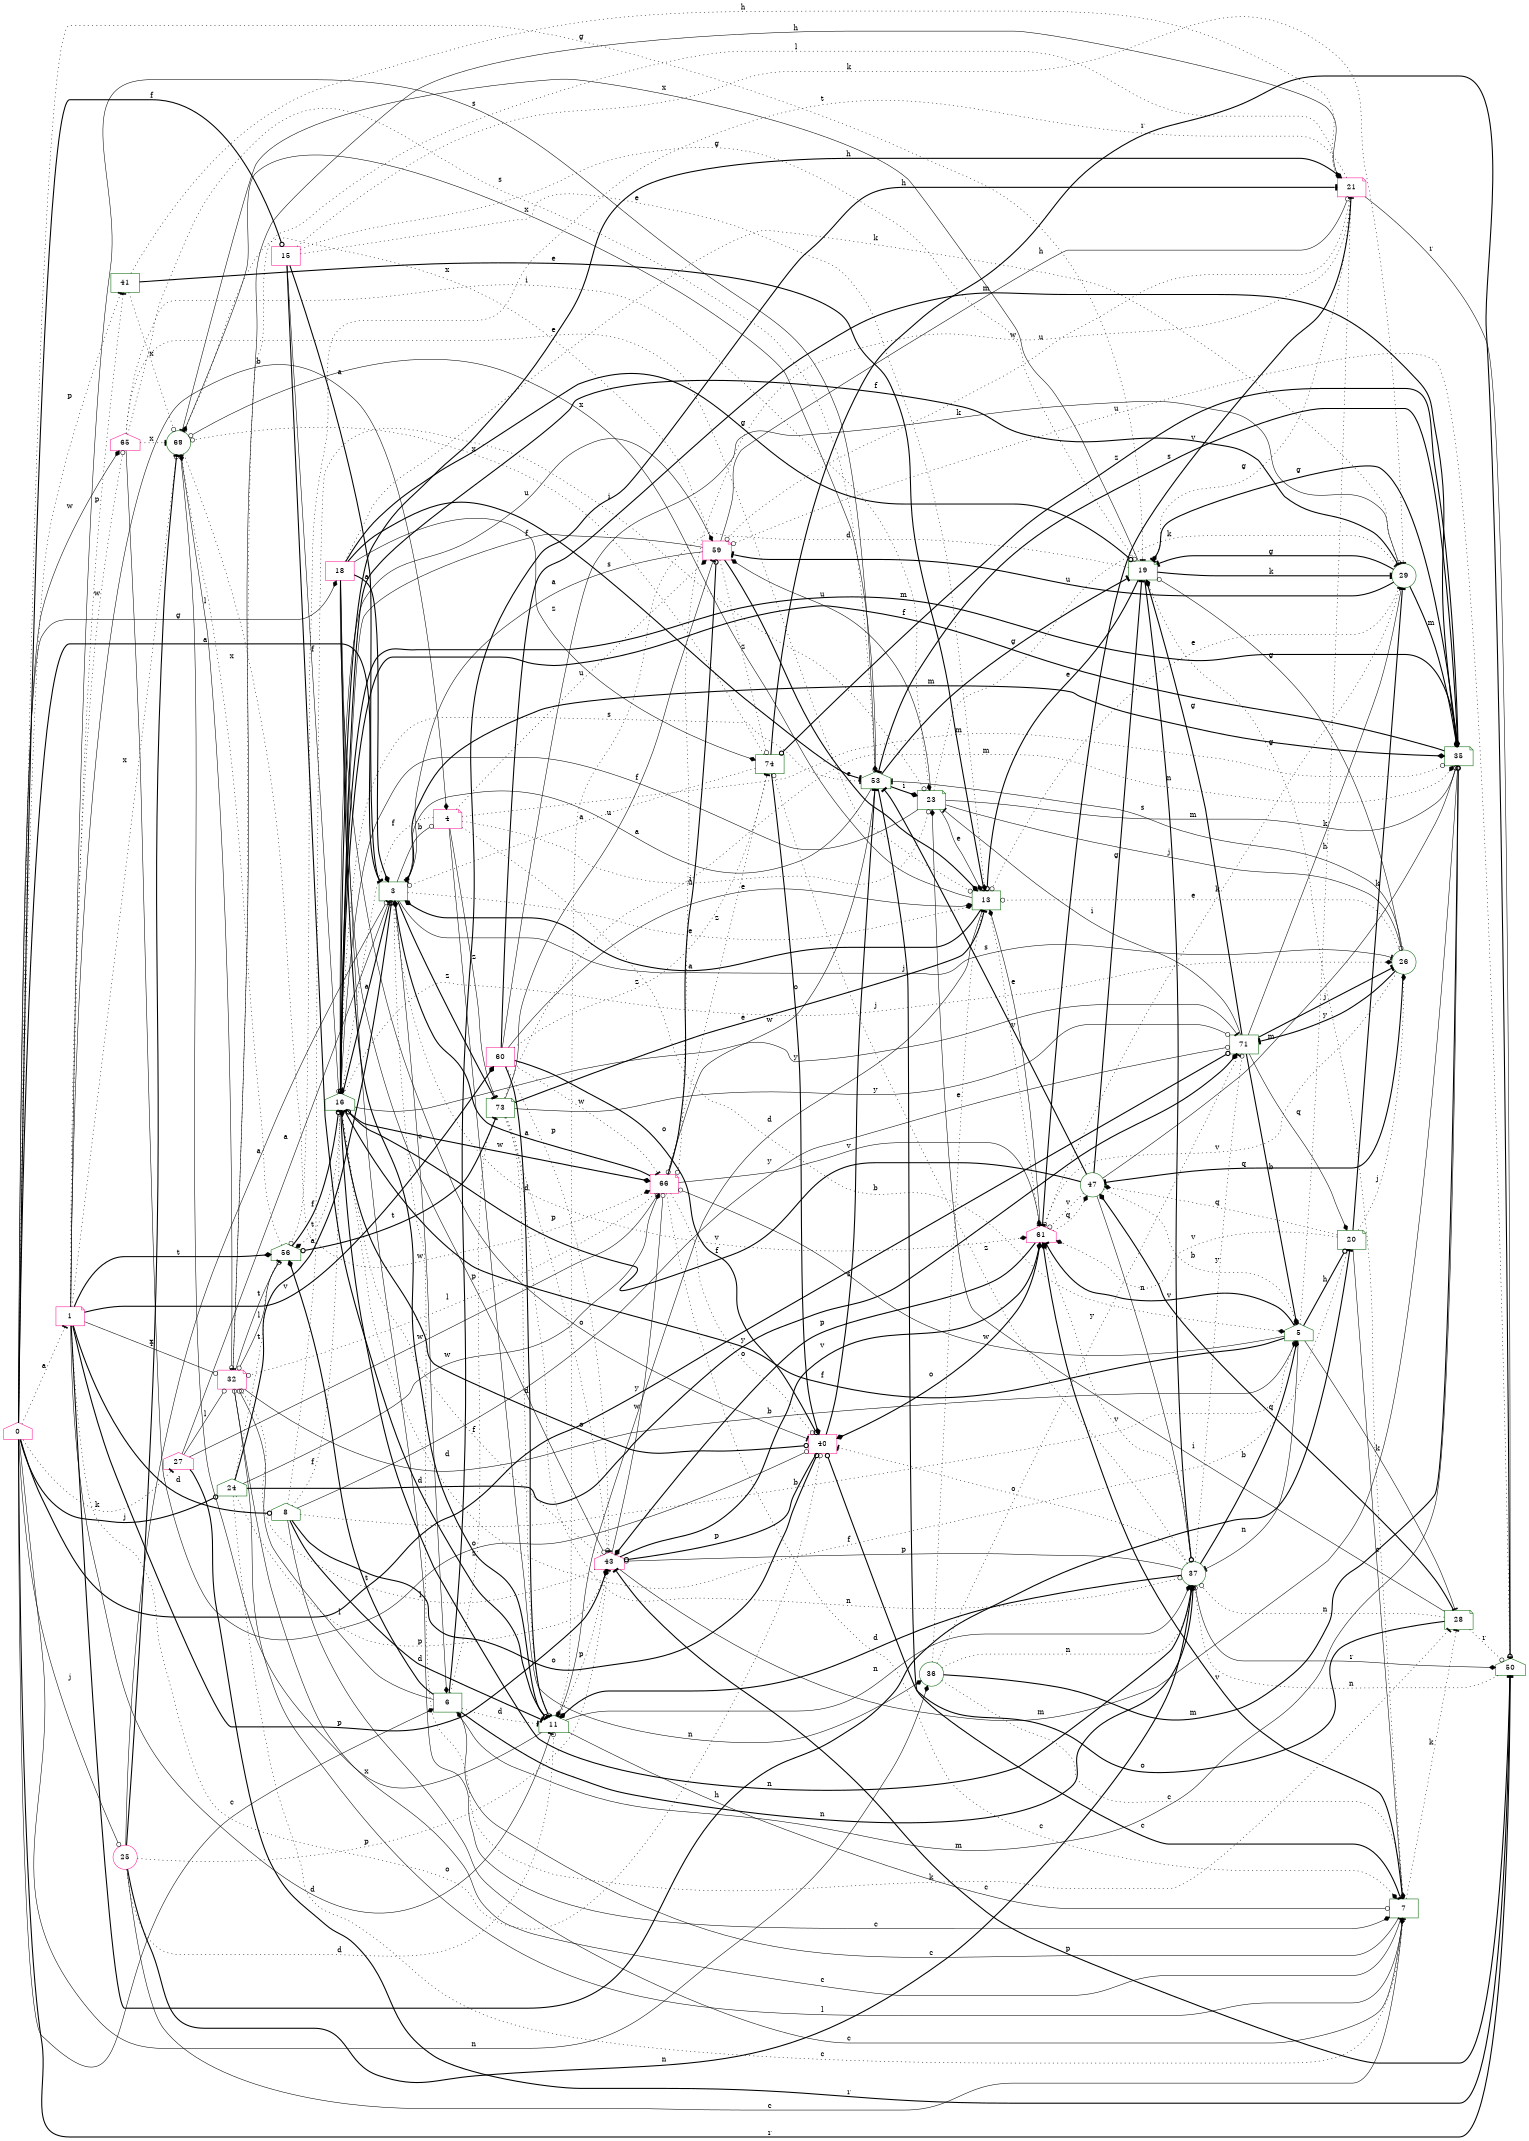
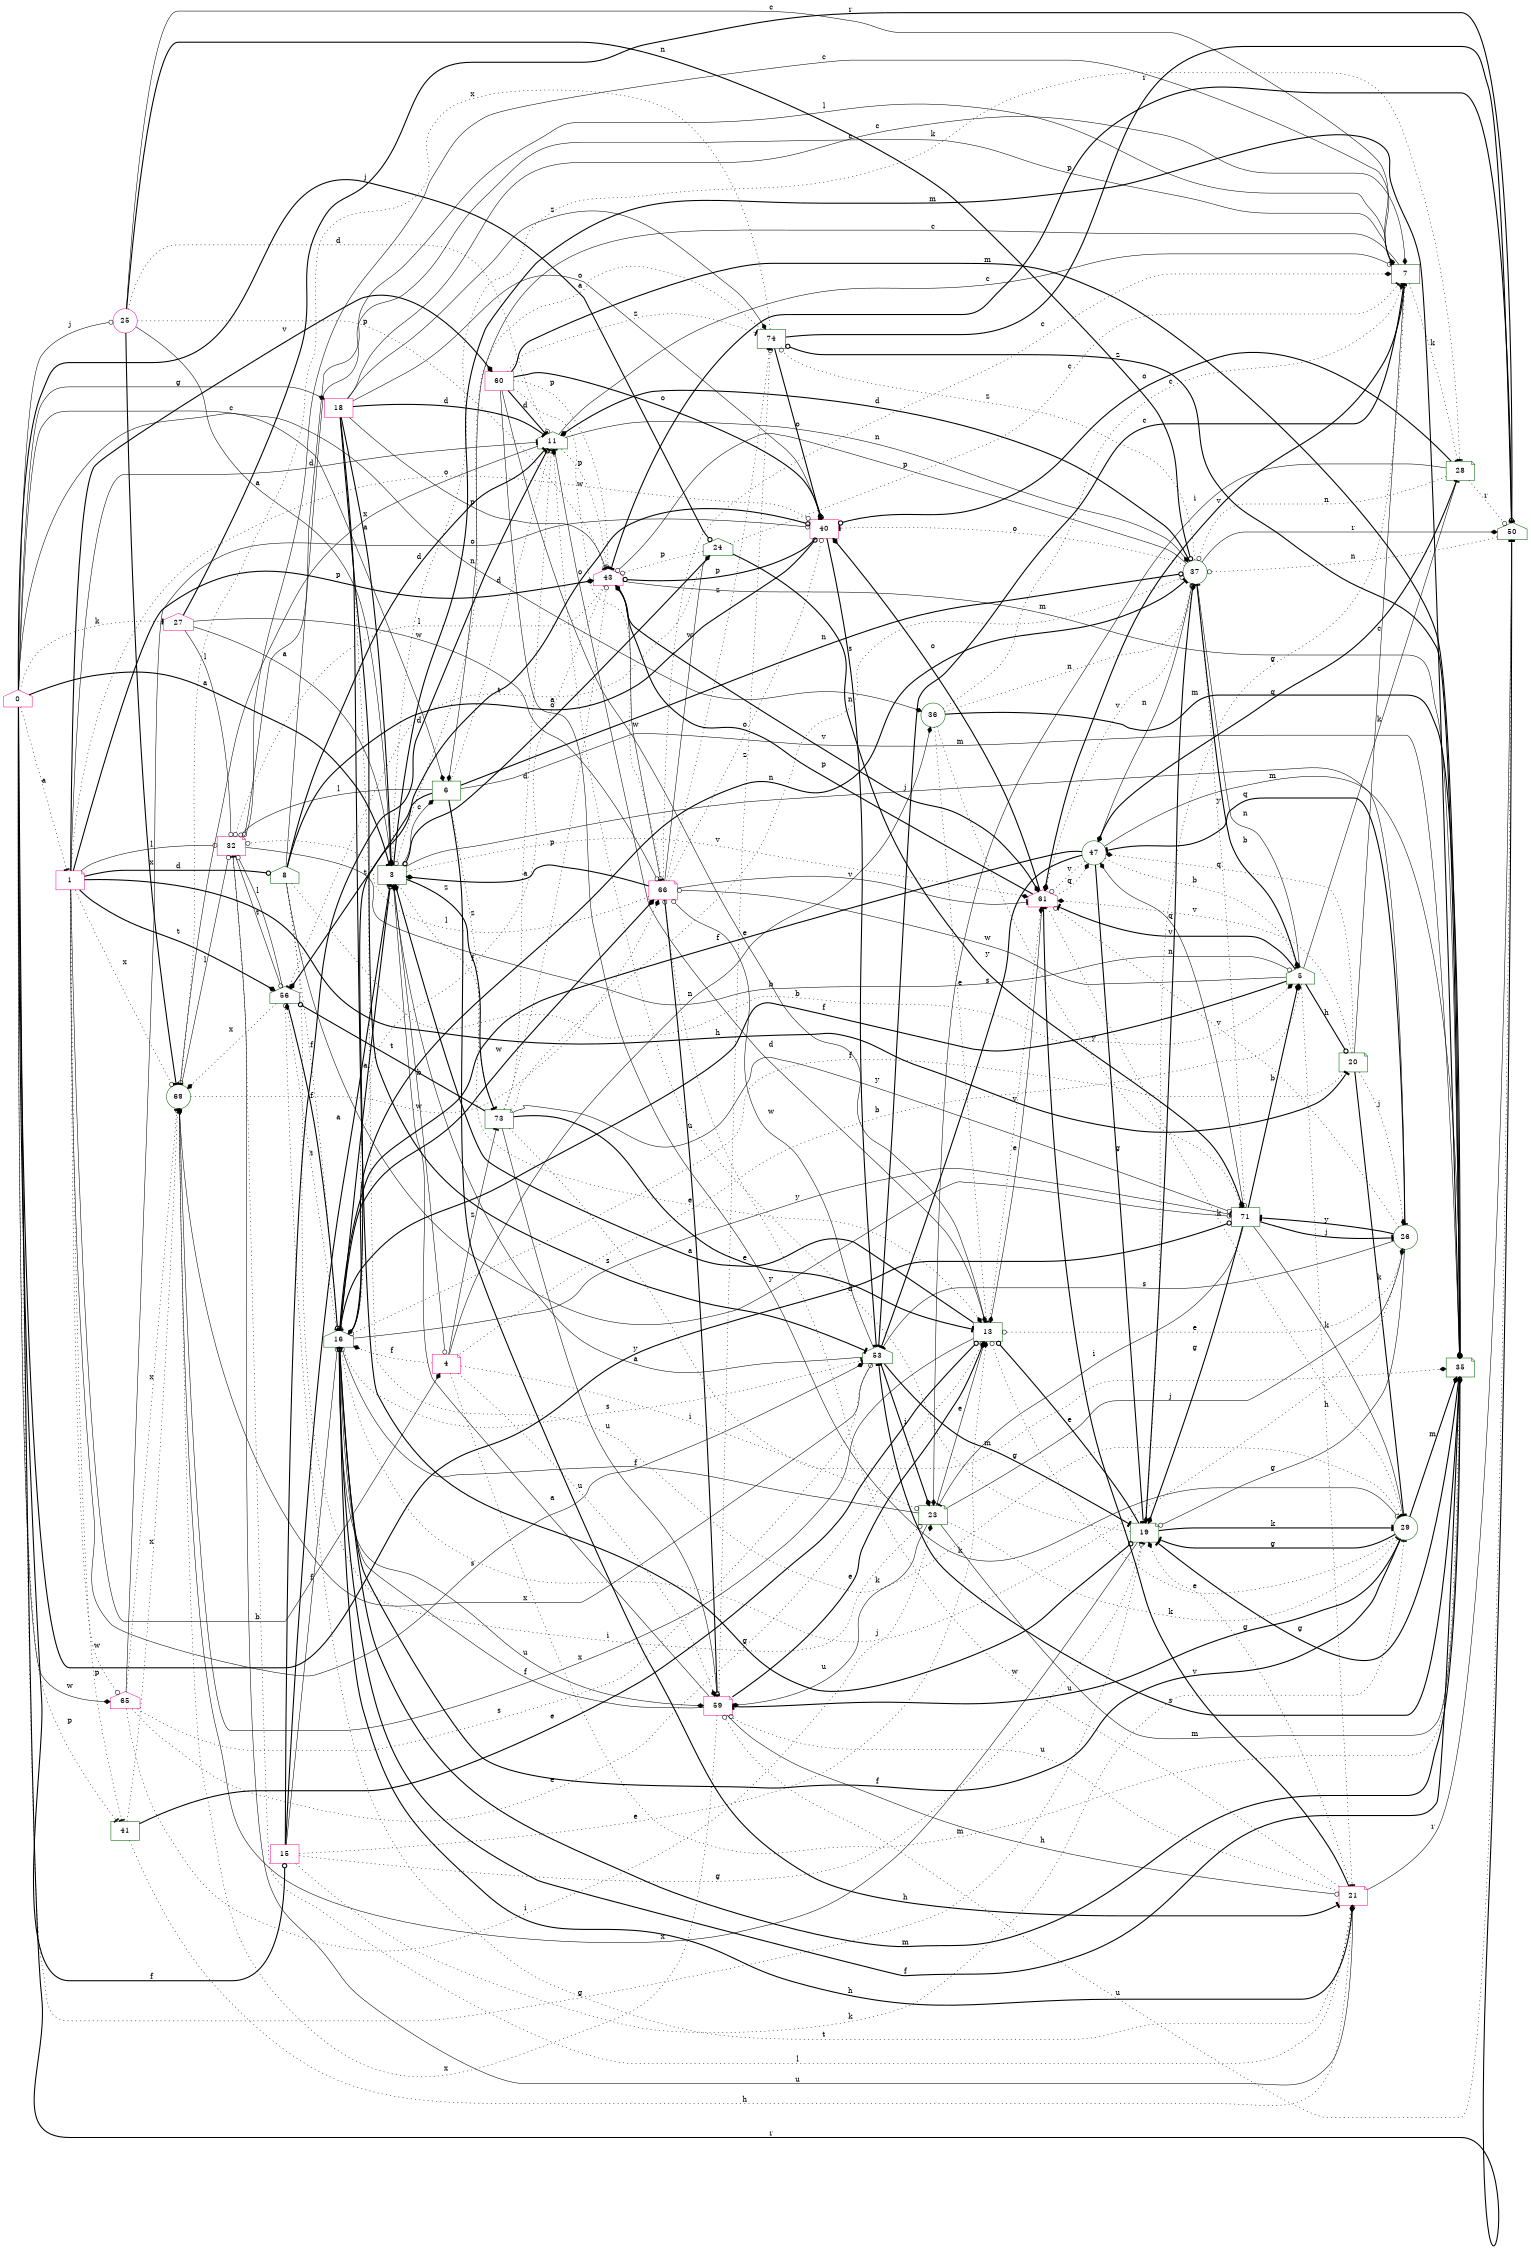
edge "32" -> "21": label "h" -> "u"
edge "71" -> "20": now "71" -> "47"
edge "24" -> "66": reversed
